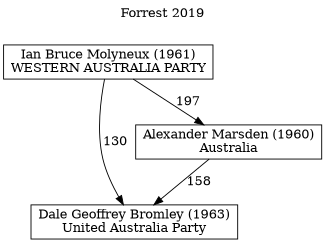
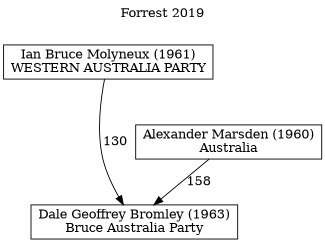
edge "Ian Bruce Molyneux (1961) WESTERN AUSTRALIA PARTY" -> "Alexander Marsden (1960) Australia": removed, label "197"
node "Dale Geoffrey Bromley (1963) United Australia Party": label "Dale Geoffrey Bromley (1963) United Australia Party" -> "Dale Geoffrey Bromley (1963) Bruce Australia Party"
